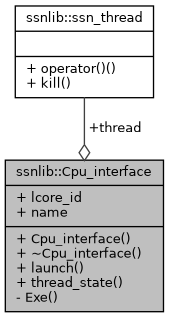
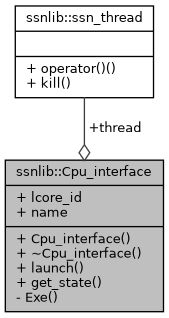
node "ssnlib::Cpu_interface": text "+ thread_state()" -> "+ get_state()"
